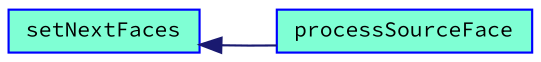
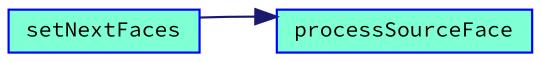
edge "processSourceFace" -> "setNextFaces": reversed
